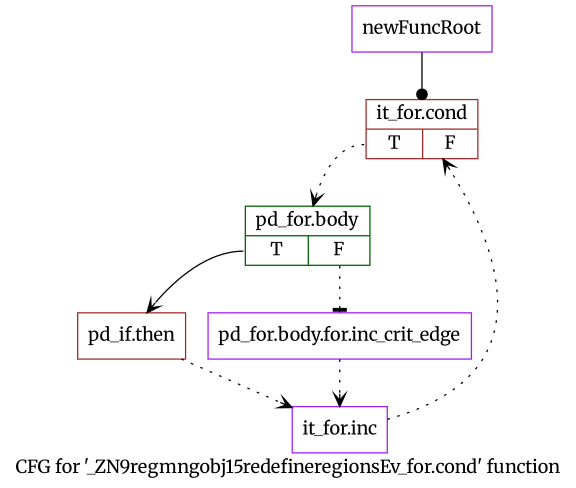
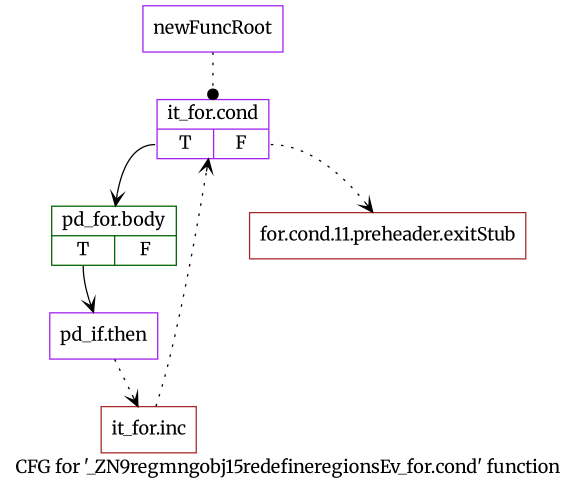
edge "newFuncRoot" -> "it_for.cond": style solid -> dotted
node "it_for.cond": color brown -> purple
edge "it_for.cond" -> "pd_for.body": style dotted -> solid
node "for.cond.11.preheader.exitStub": added
node "pd_if.then": color brown -> purple
node "pd_for.body.for.inc_crit_edge": removed
node "it_for.inc": color purple -> brown
